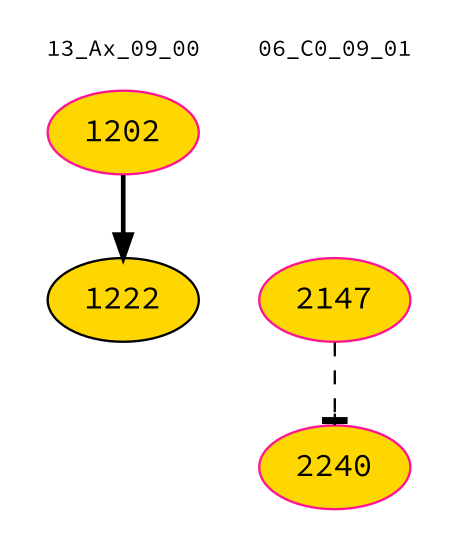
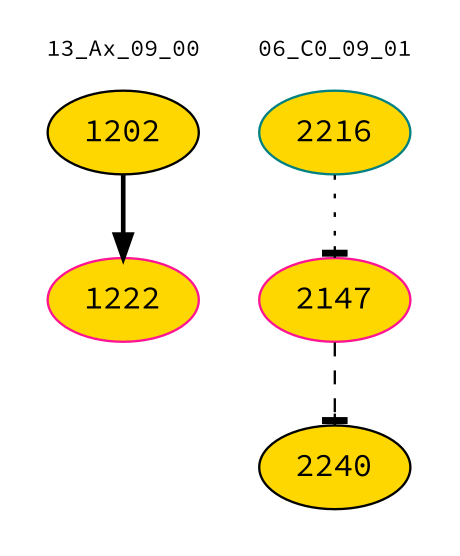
node "1202": color deeppink -> black
node "2216": added
node "1222": color black -> deeppink
node "2240": color deeppink -> black
